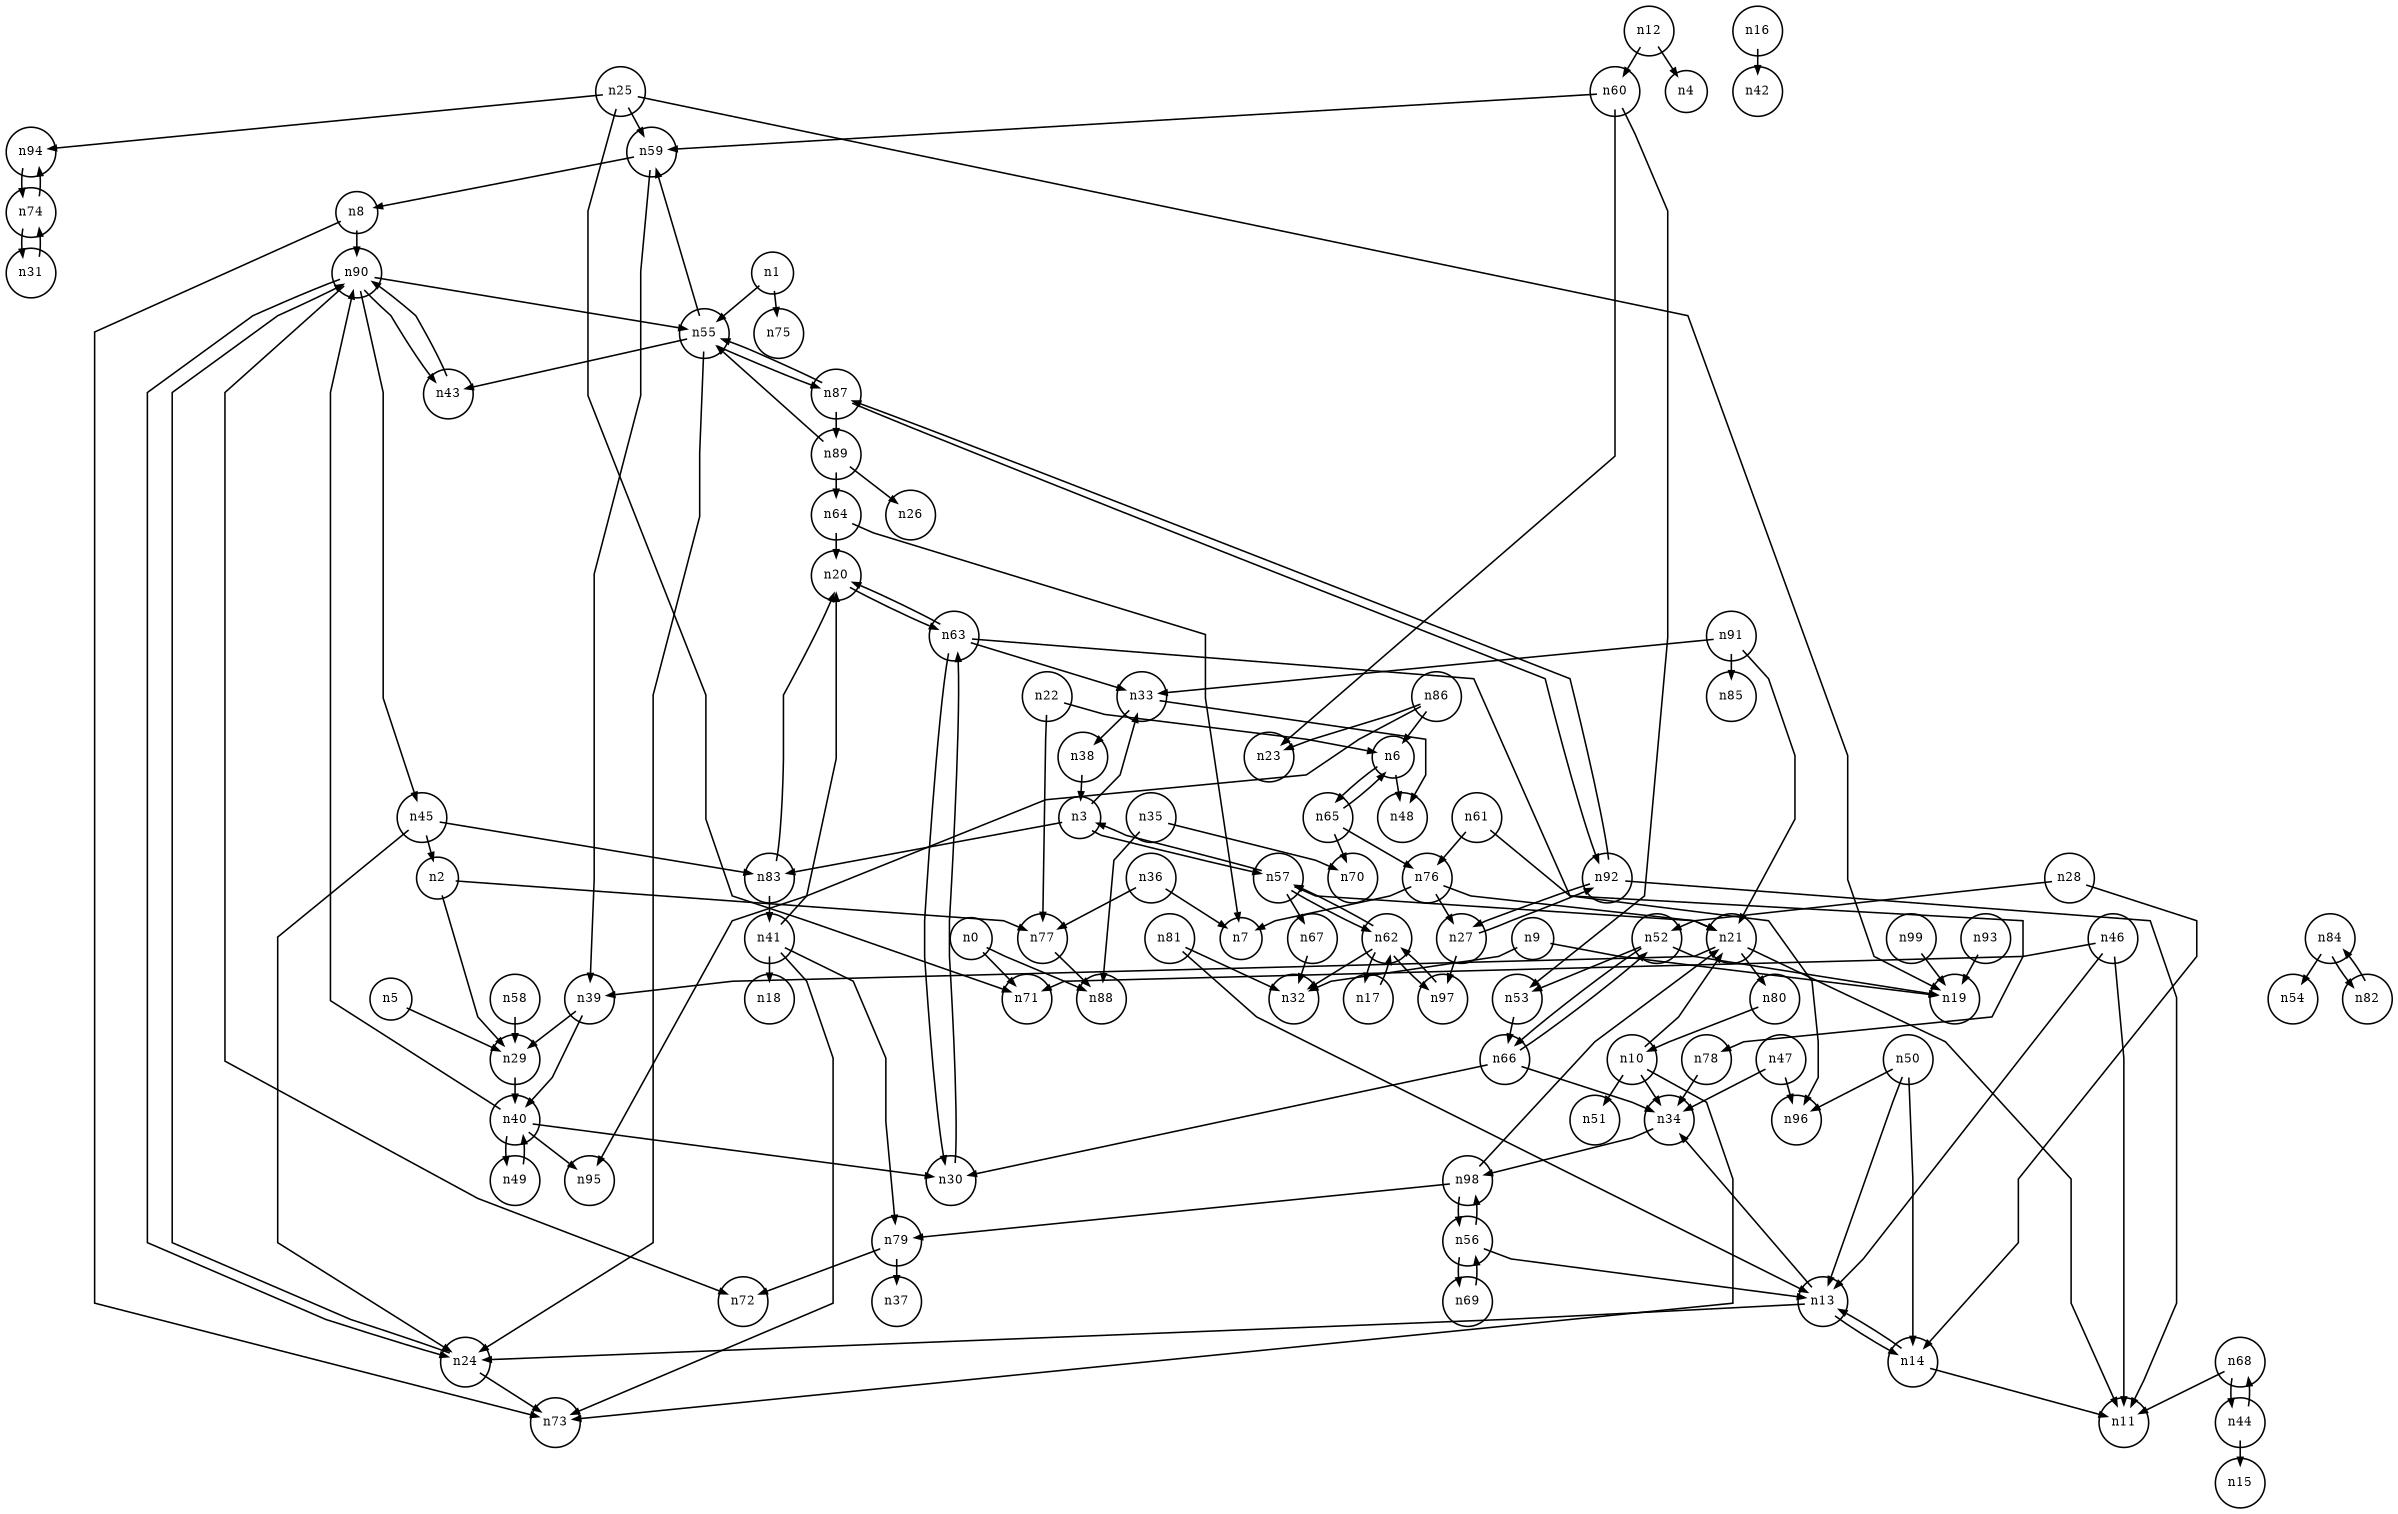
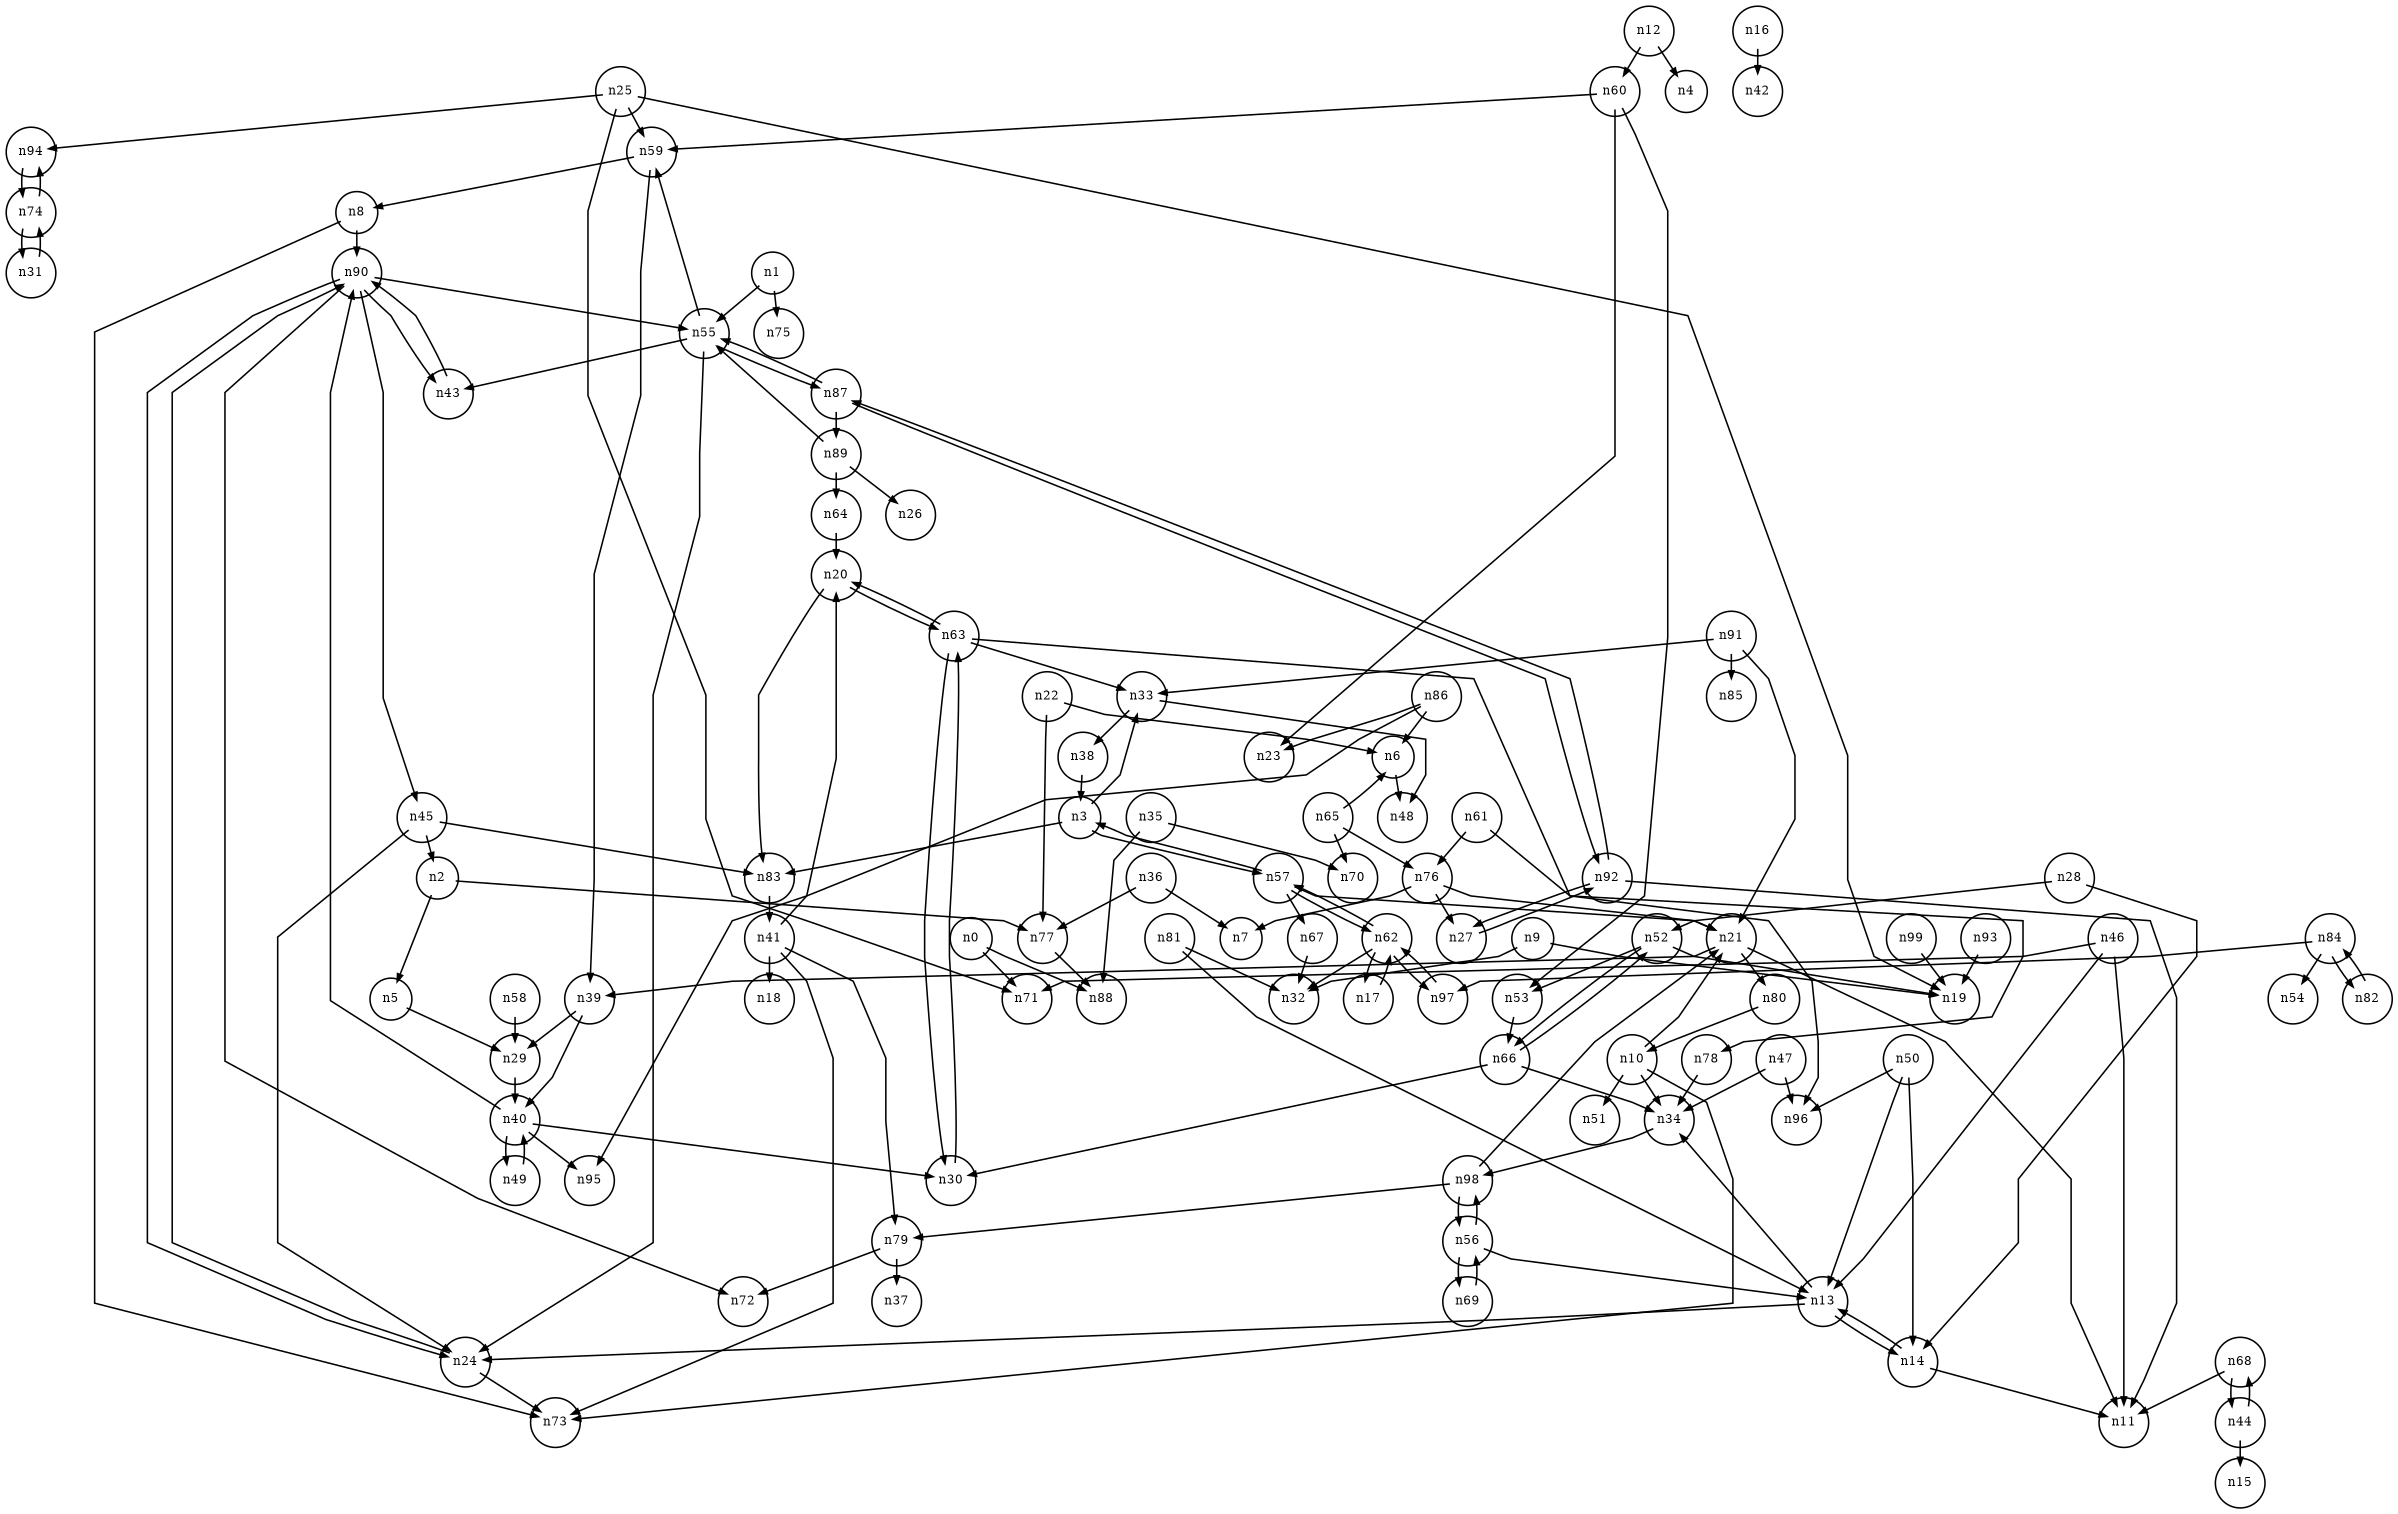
edge "n64" -> "n7": removed
edge "n83" -> "n20": reversed
edge "n6" -> "n65": removed
edge "n27" -> "n97": now "n84" -> "n97"
edge "n2" -> "n29": now "n2" -> "n5"
